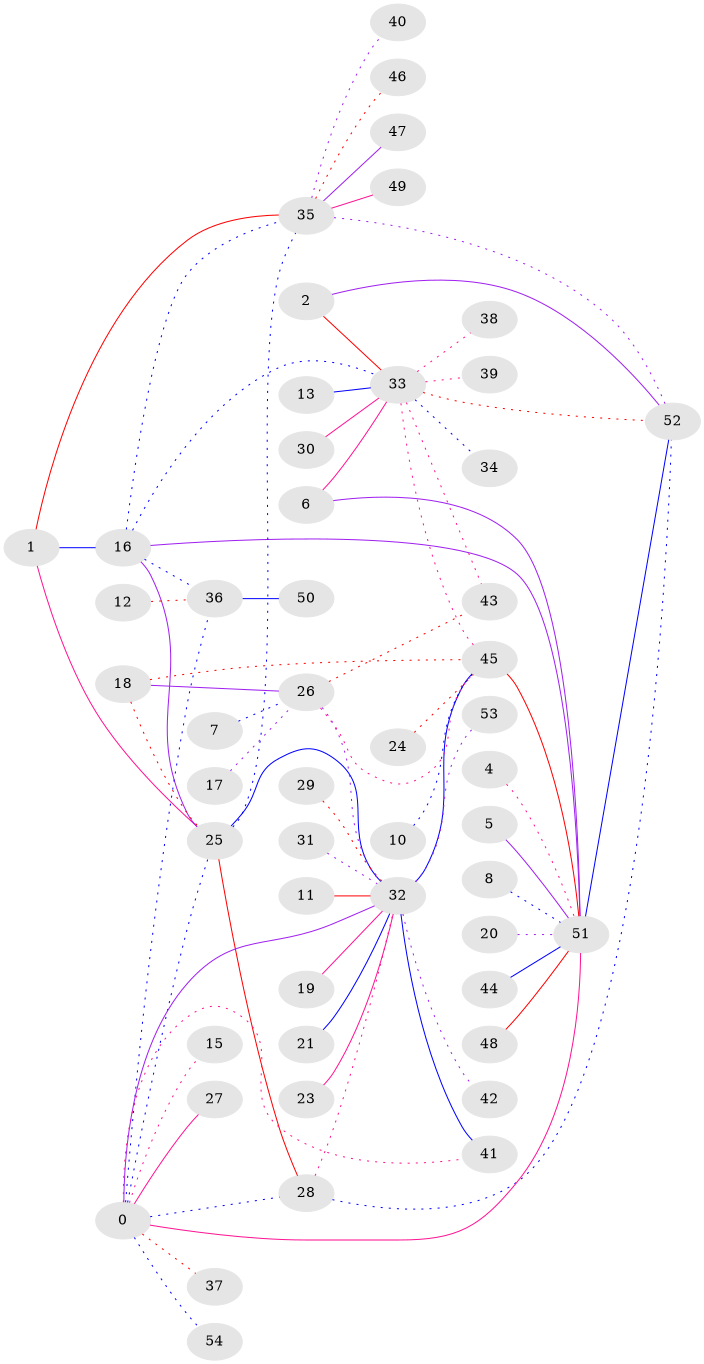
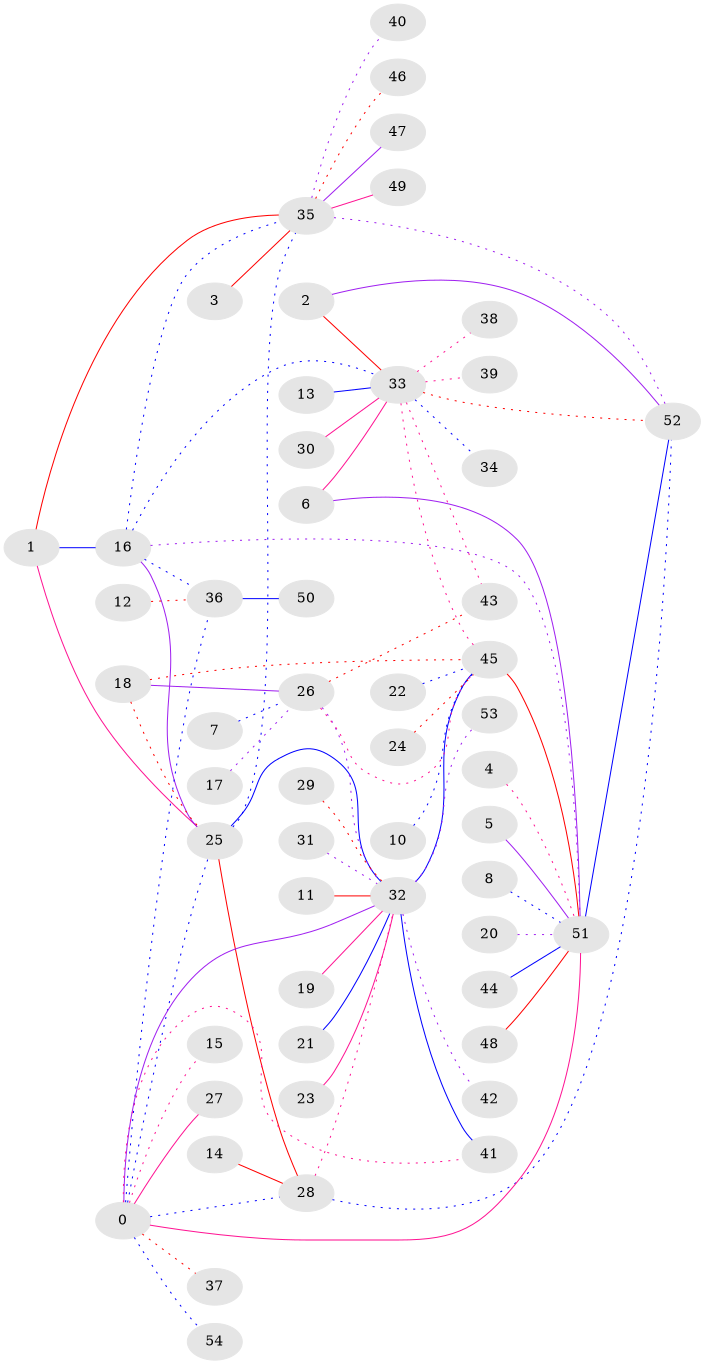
node "3": added
edge "16" -- "51": style solid -> dotted
node "22": added
node "14": added
